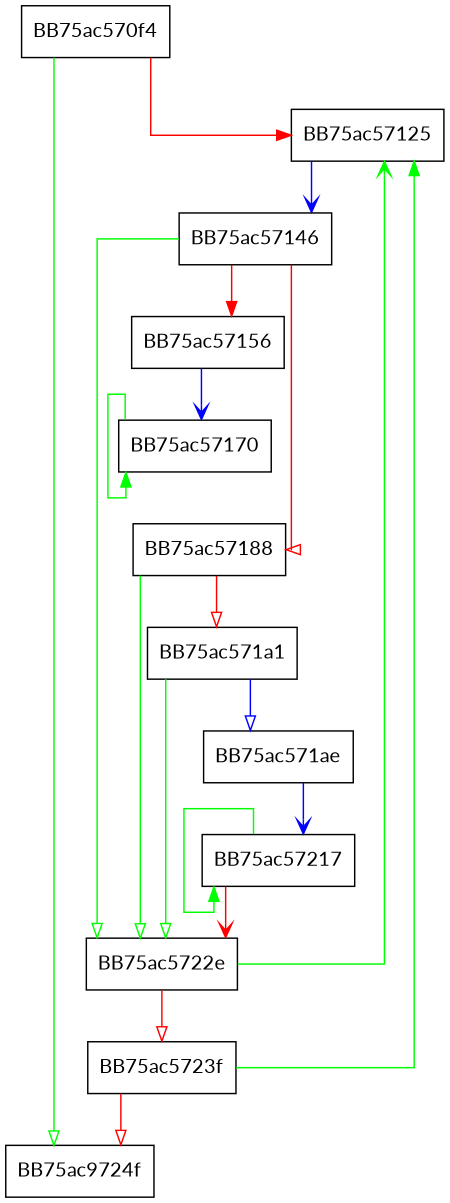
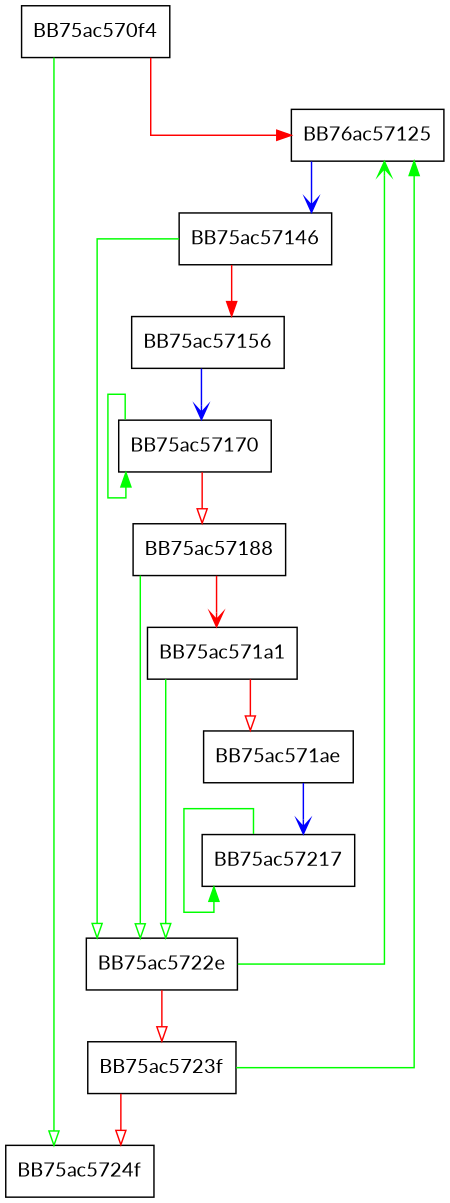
node "BB75ac57125": label "BB75ac57125" -> "BB76ac57125"
edge "BB75ac57146" -> "BB75ac57188": now "BB75ac57170" -> "BB75ac57188"
edge "BB75ac57188" -> "BB75ac571a1": arrowhead onormal -> vee
edge "BB75ac571a1" -> "BB75ac571ae": color blue -> red
edge "BB75ac57217" -> "BB75ac5722e": removed
node "BB75ac9724f": label "BB75ac9724f" -> "BB75ac5724f"
